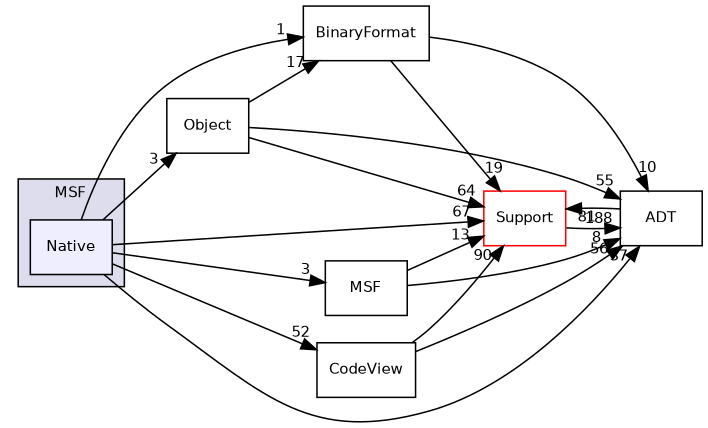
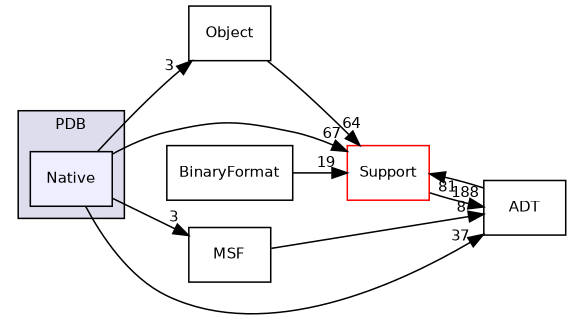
edge "BinaryFormat" -> "ADT": removed
edge "Object" -> "BinaryFormat": removed
edge "Native" -> "BinaryFormat": removed
edge "Object" -> "ADT": removed
cluster "MSF": label "MSF" -> "PDB"
edge "MSF" -> "Support": removed
node "CodeView": removed
